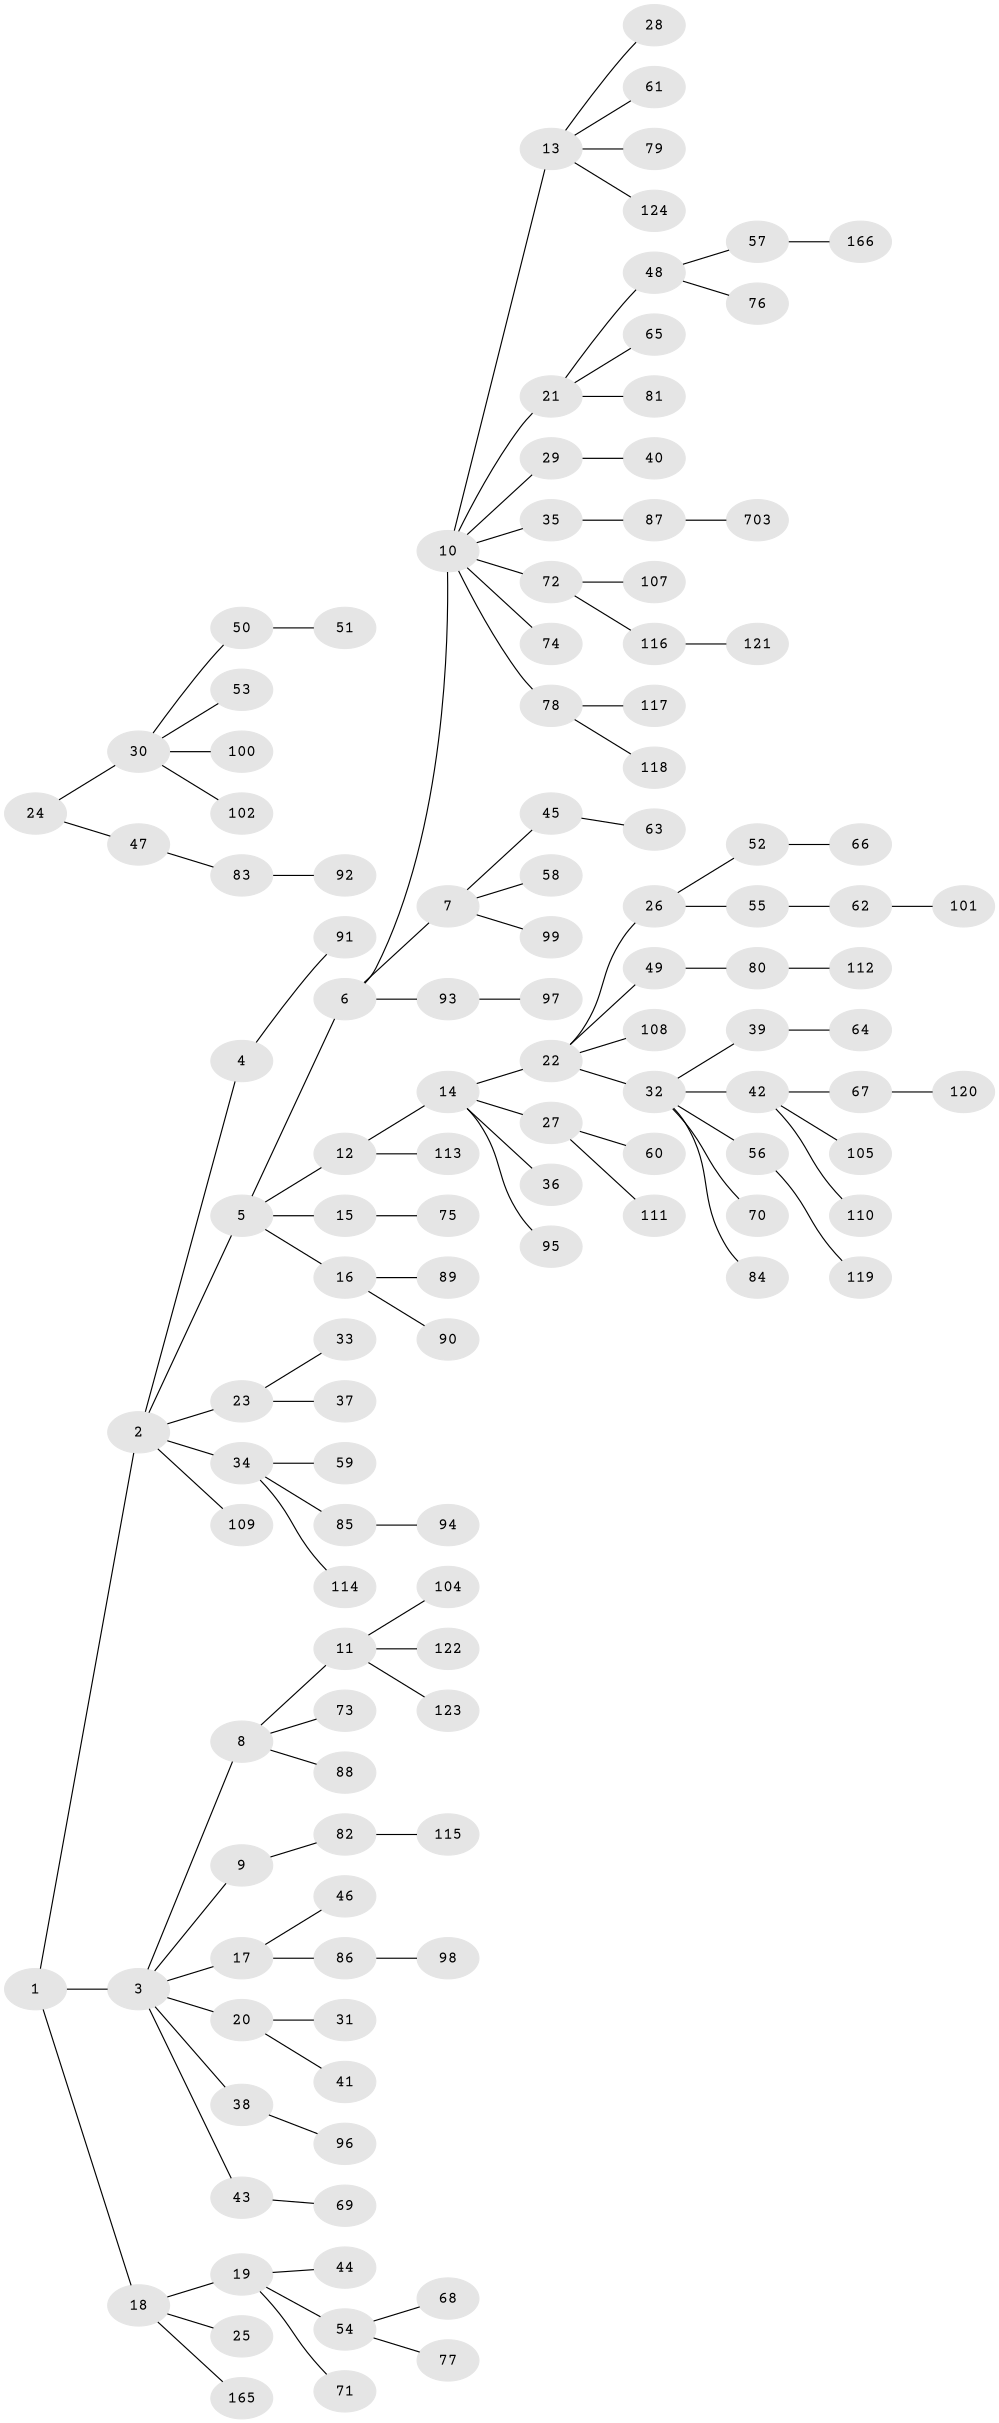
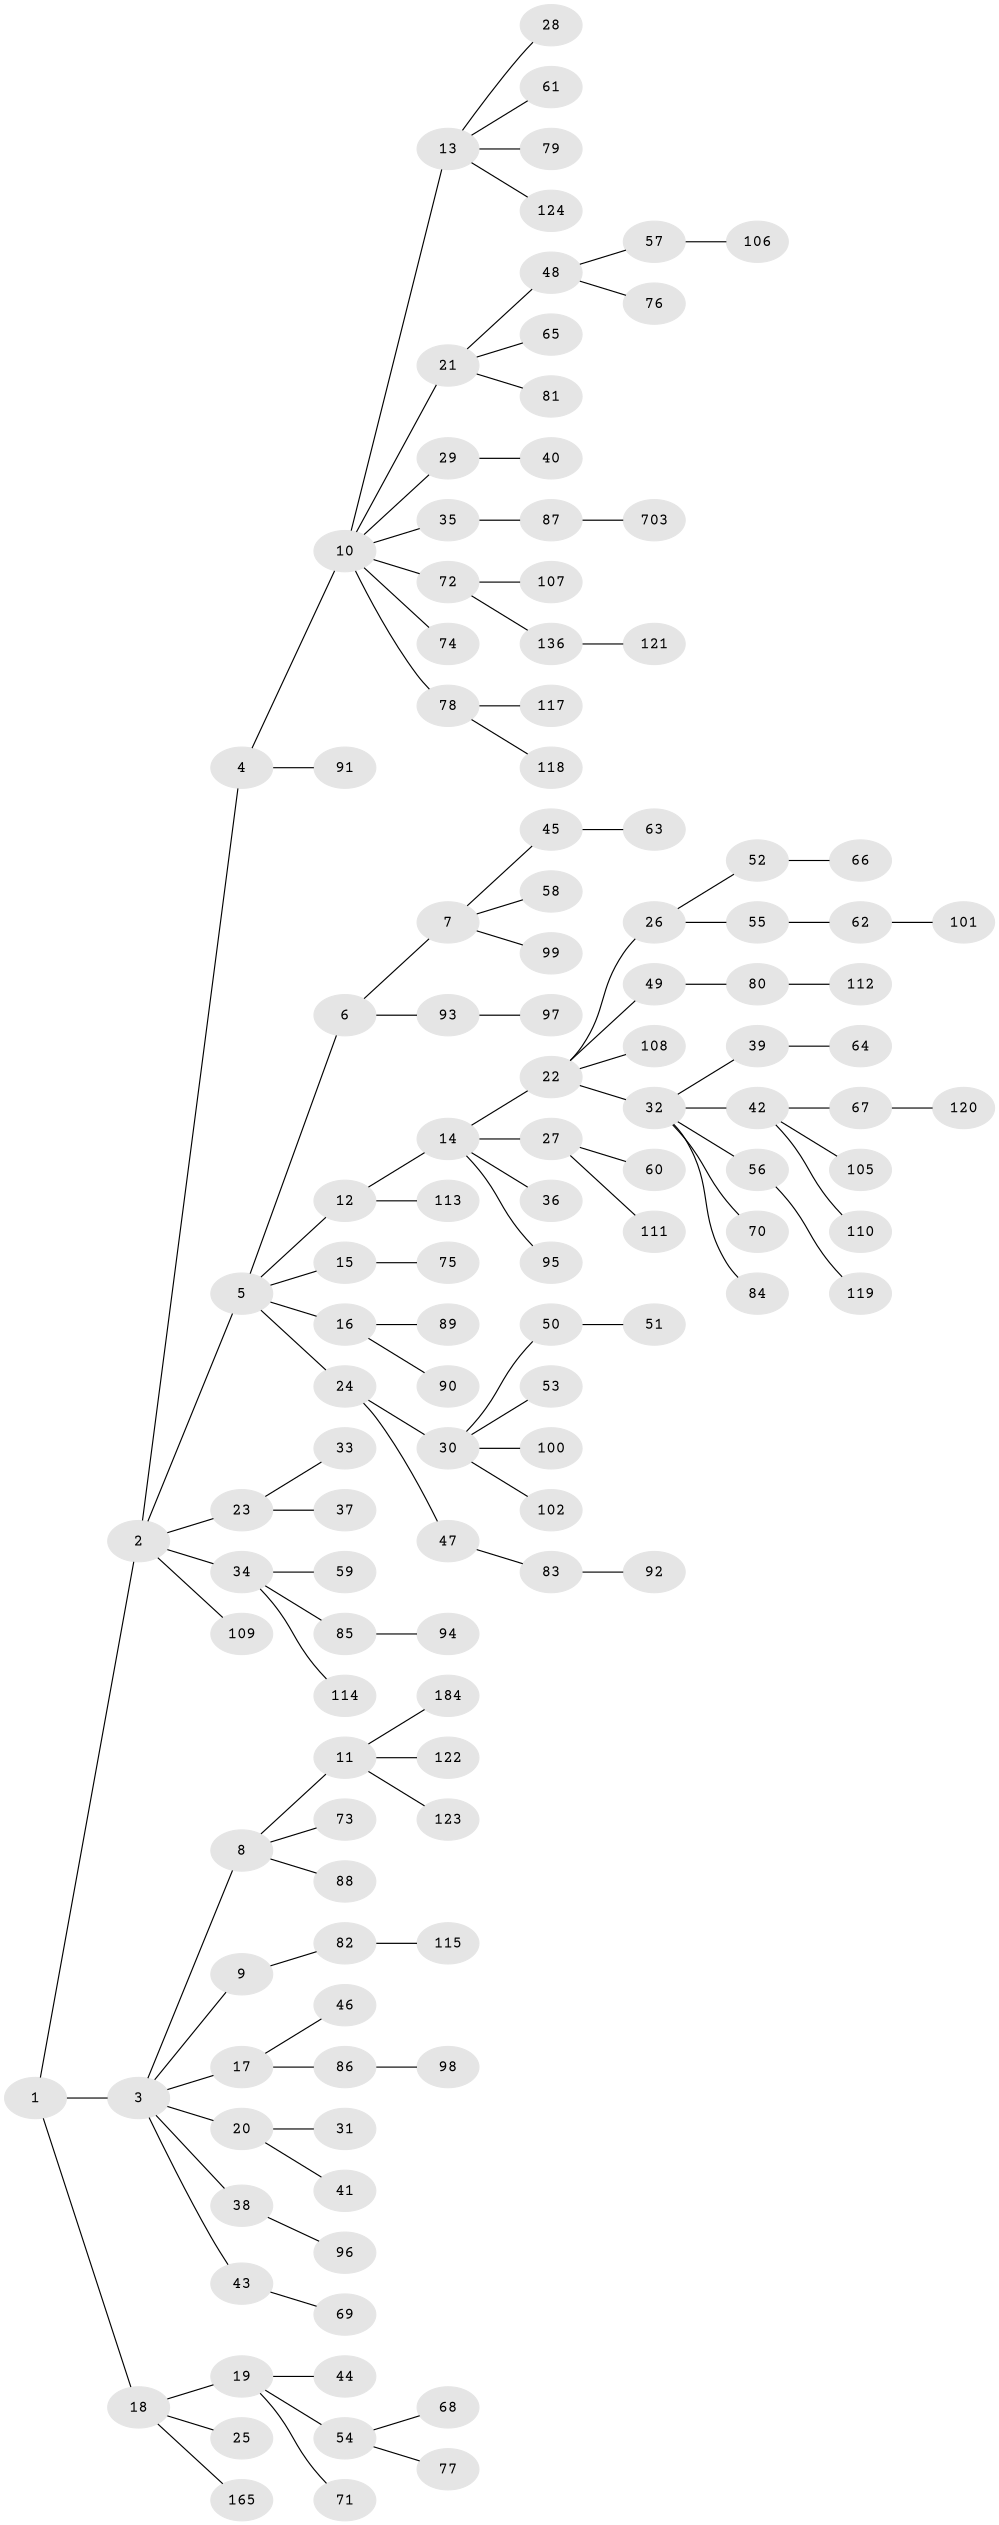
node "166": label "166" -> "106"
node "116": label "116" -> "136"
edge "10" -- "6": now "10" -- "4"
edge "5" -- "24": added
node "104": label "104" -> "184"
